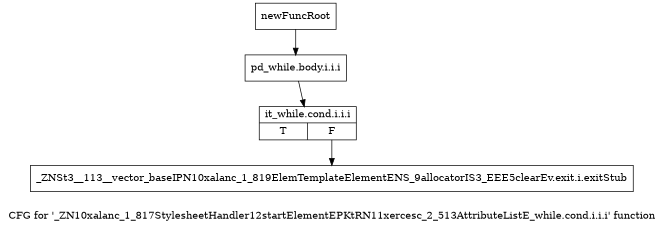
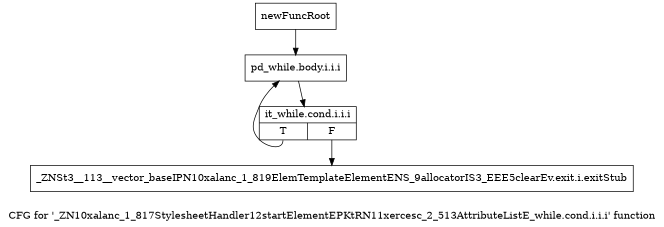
edge "it_while.cond.i.i.i" -> "pd_while.body.i.i.i": added
